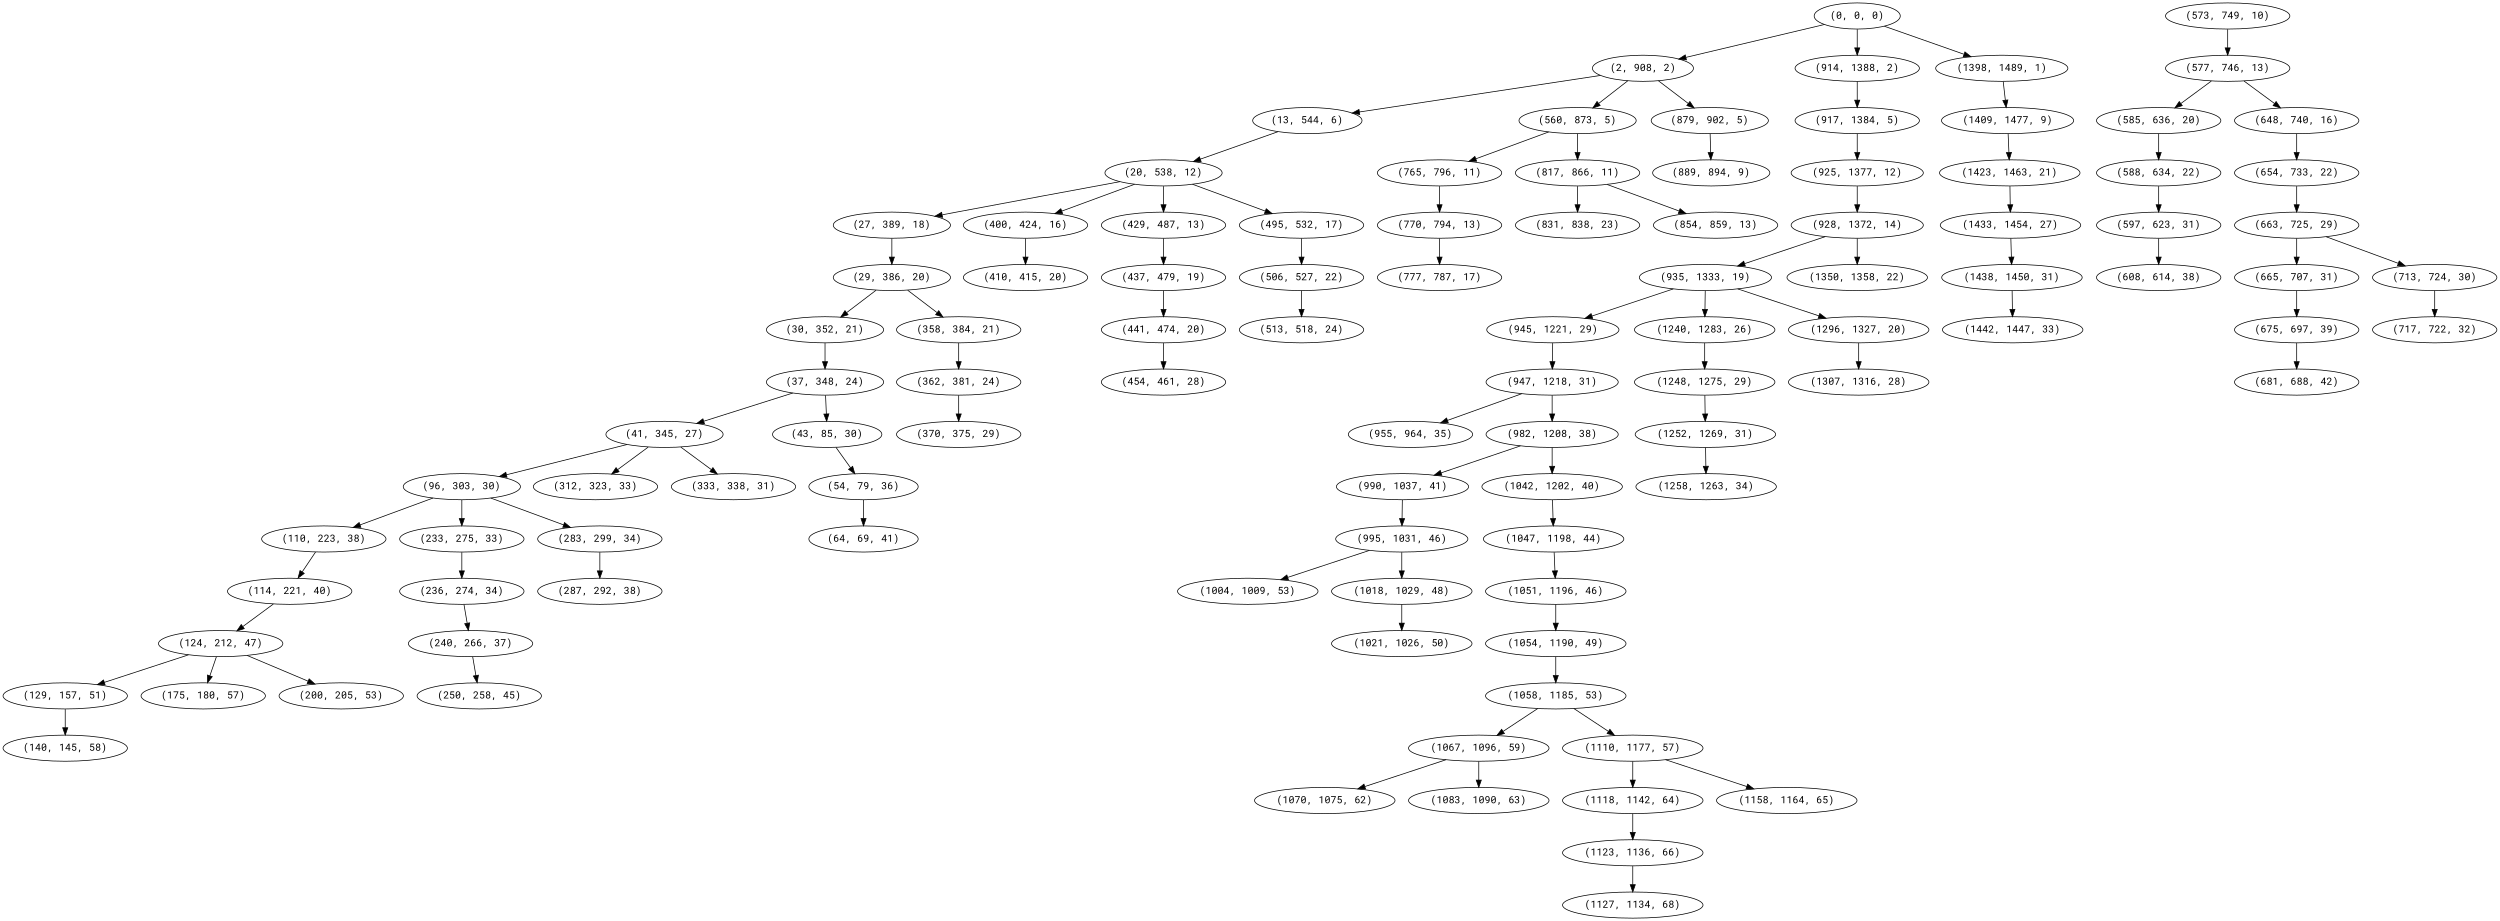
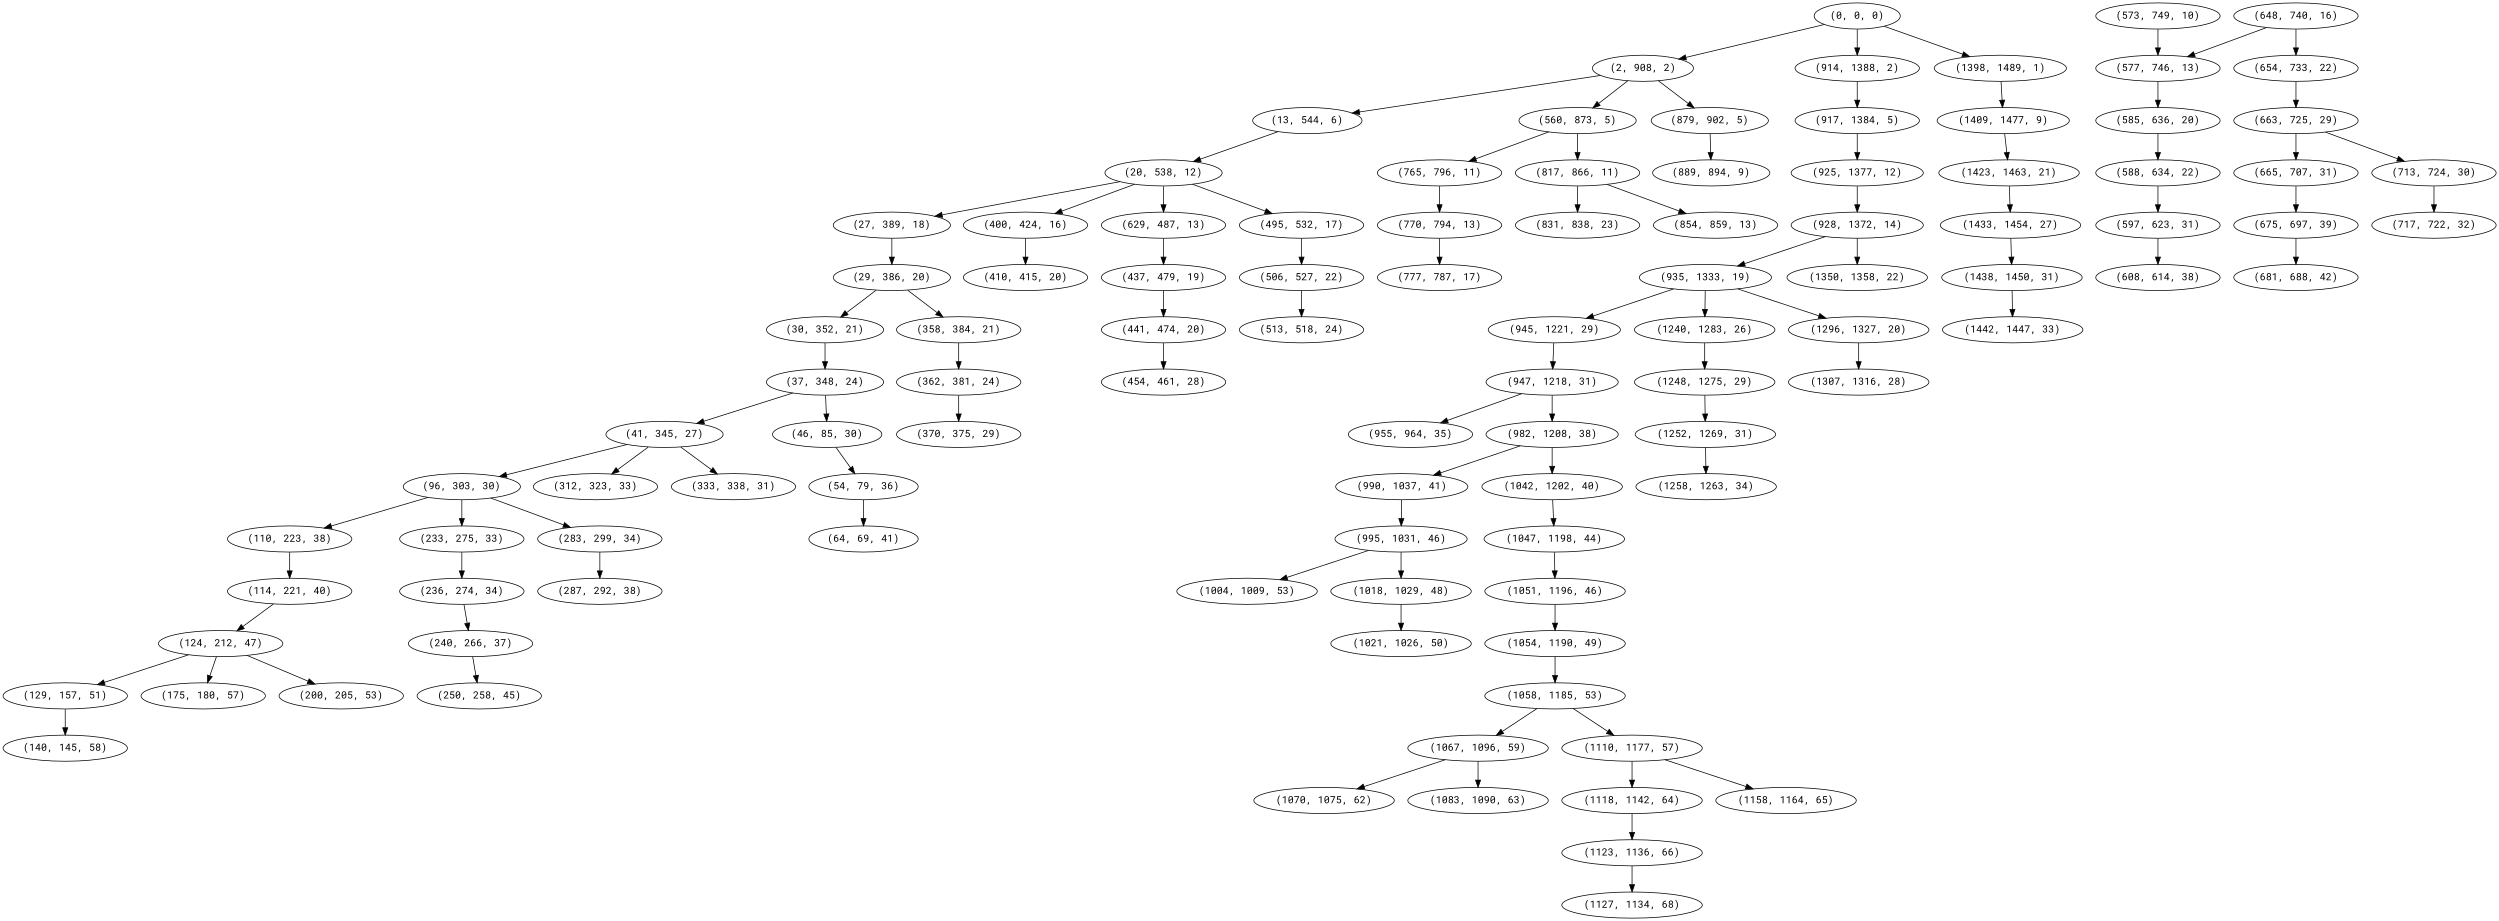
edge "(577, 746, 13)" -> "(648, 740, 16)": reversed
node "(429, 487, 13)": label "(429, 487, 13)" -> "(629, 487, 13)"
node "(43, 85, 30)": label "(43, 85, 30)" -> "(46, 85, 30)"
